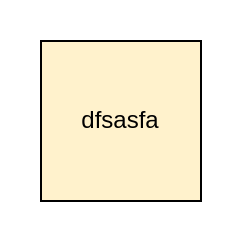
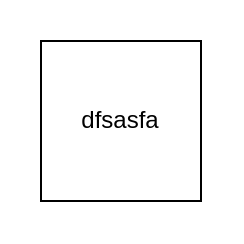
node "dfsasfa": fillcolor #fff2cc -> #ffffff
